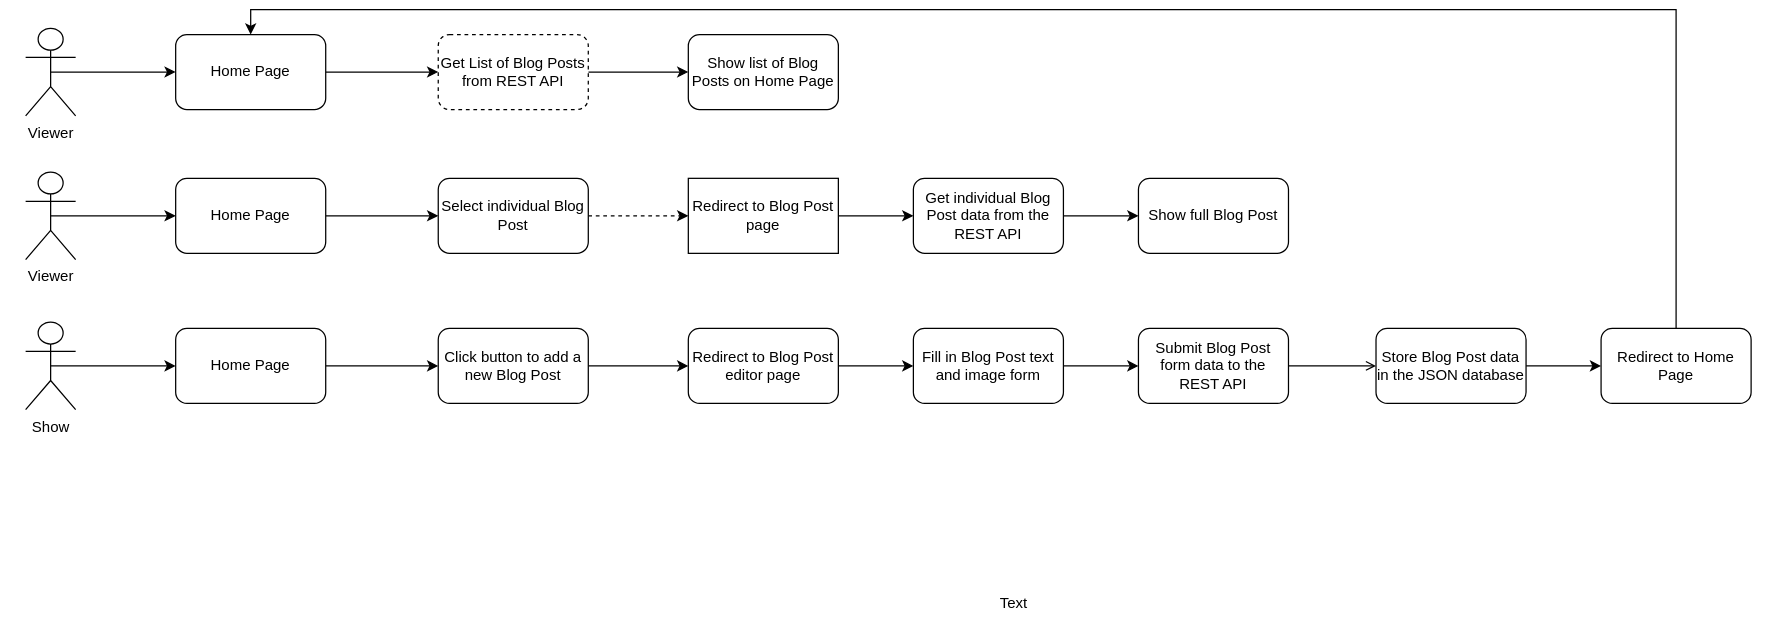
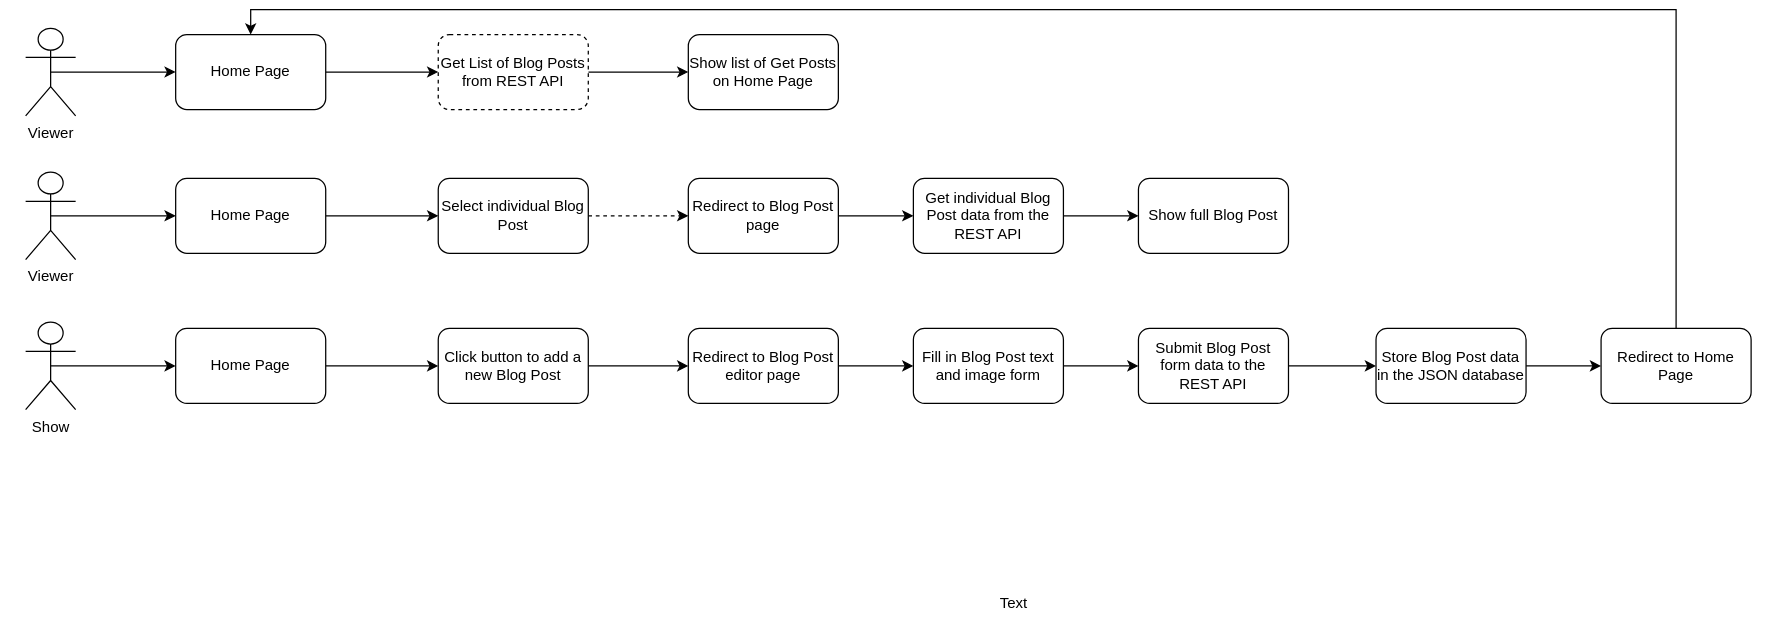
node "Show list of Blog Posts on Home Page": label "Show list of Blog Posts on Home Page" -> "Show list of Get Posts on Home Page"
node "Redirect to Blog Post page": shape rectangle -> rounded rectangle
edge "Submit Blog Post form data to the REST API" -> "Store Blog Post data in the JSON database": arrowhead open -> classic
